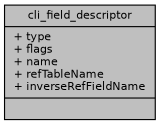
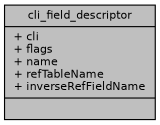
node "cli_field_descriptor": text "+ type" -> "+ cli"
